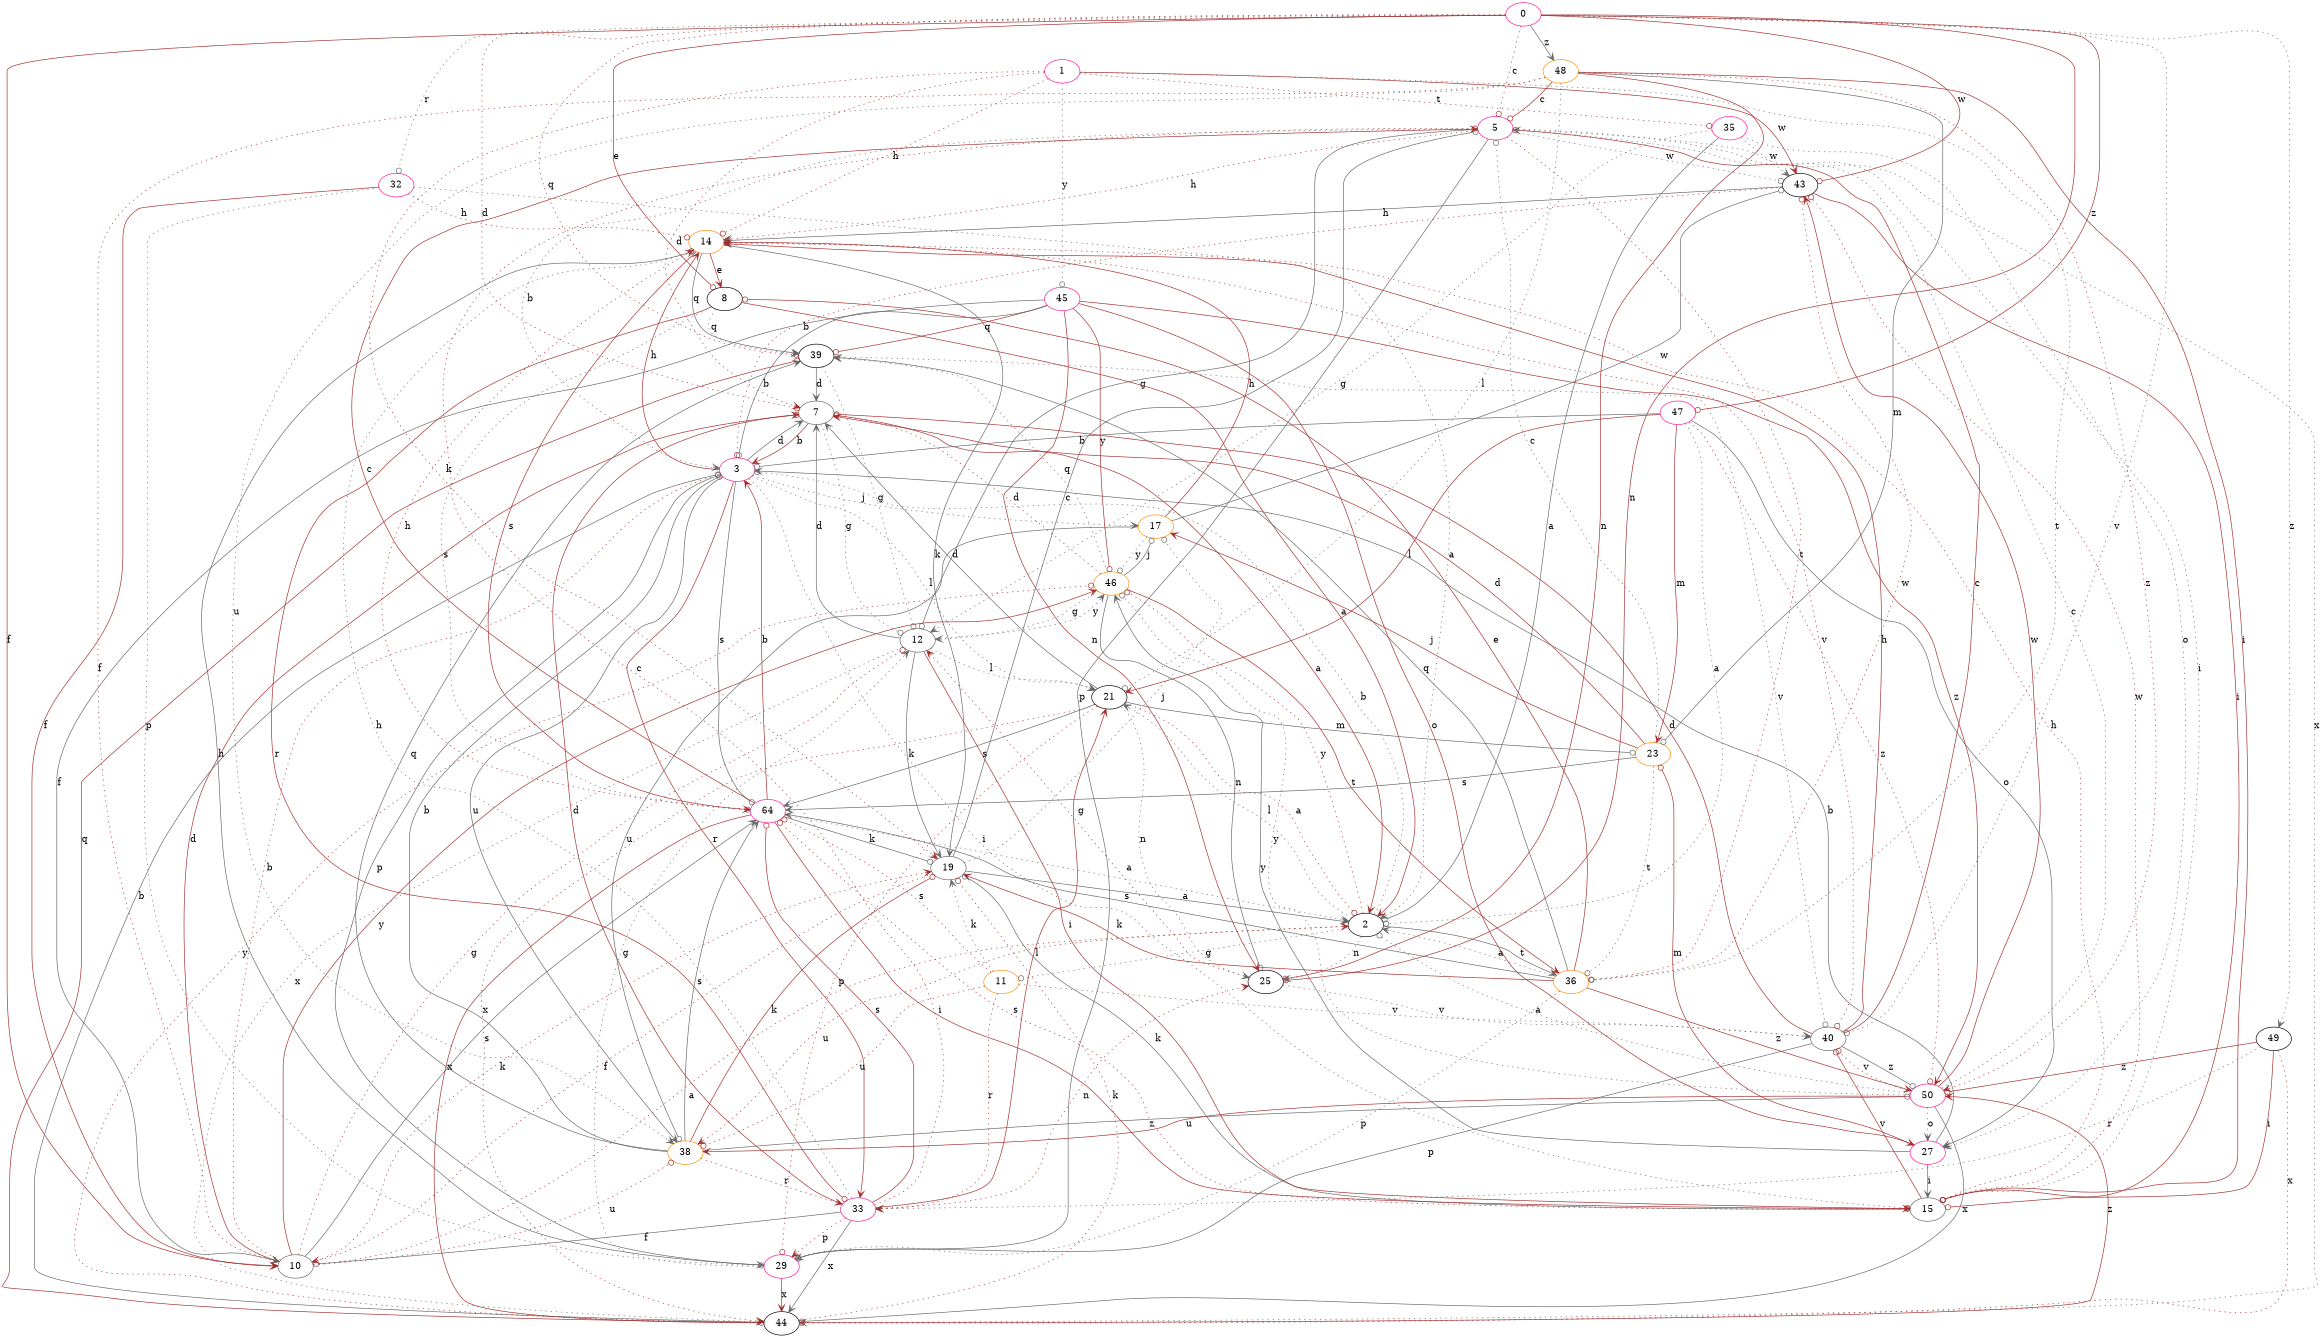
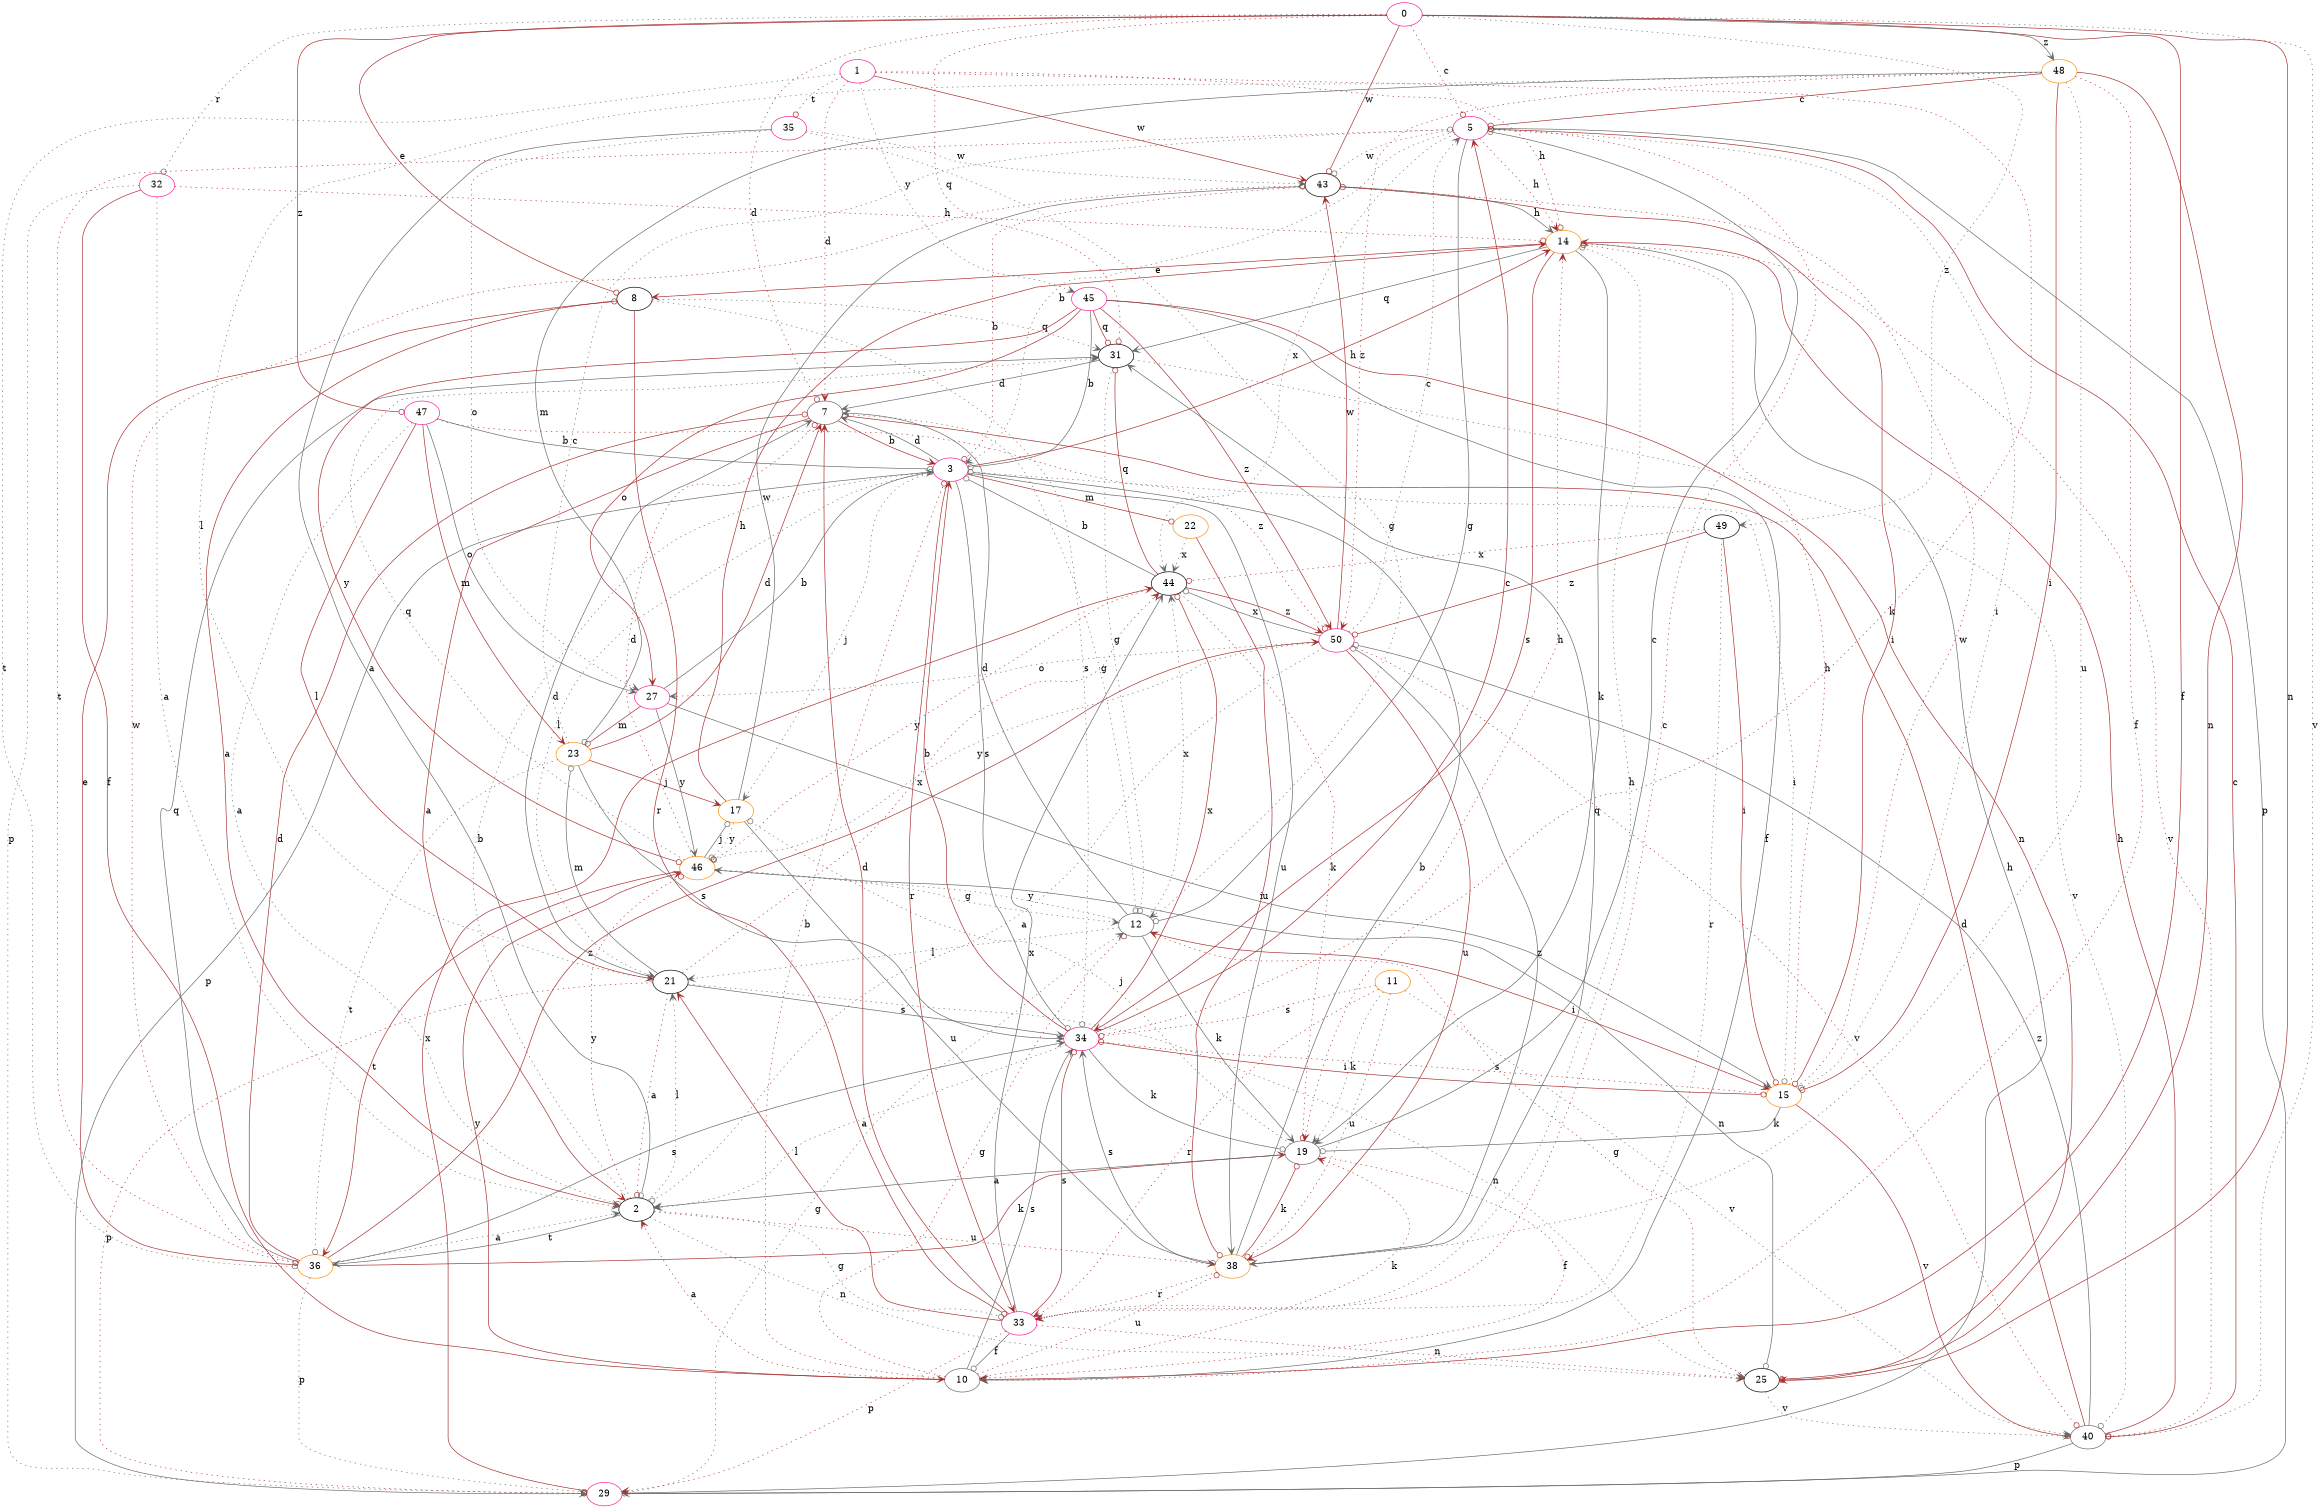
edge "1" -> "45": arrowhead odot -> vee
node "39": label "39" -> "31"
node "22": added
edge "10" -> "7": now "36" -> "7"
node "64": label "64" -> "34"
edge "2" -> "11": now "2" -> "33"
node "15": color gray40 -> darkorange
